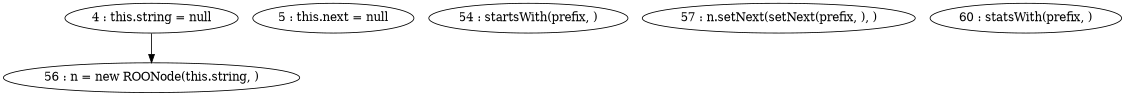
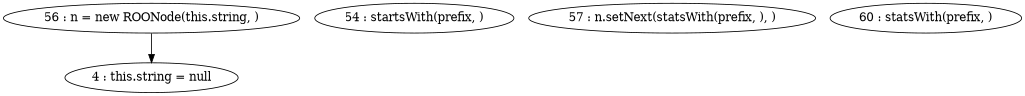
node "5 : this.next = null": removed
node "57 : n.setNext(setNext(prefix, ), )": label "57 : n.setNext(setNext(prefix, ), )" -> "57 : n.setNext(statsWith(prefix, ), )"
edge "4 : this.string = null" -> "56 : n = new ROONode(this.string, )": reversed
